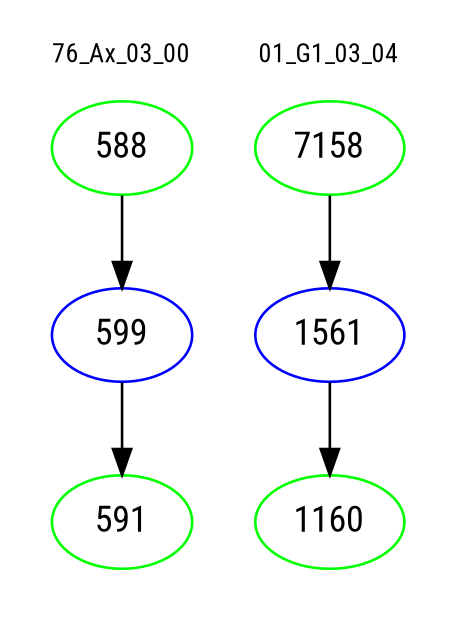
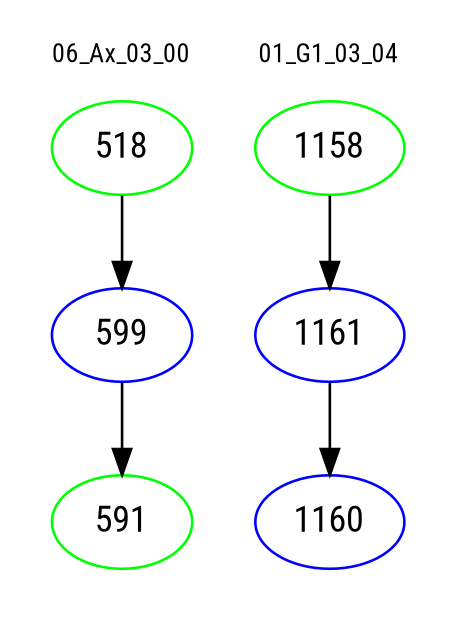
cluster "76_Ax_03_00": label "76_Ax_03_00" -> "06_Ax_03_00"
node "588": label "588" -> "518"
node "7158": label "7158" -> "1158"
node "1561": label "1561" -> "1161"
node "1160": color green -> blue
